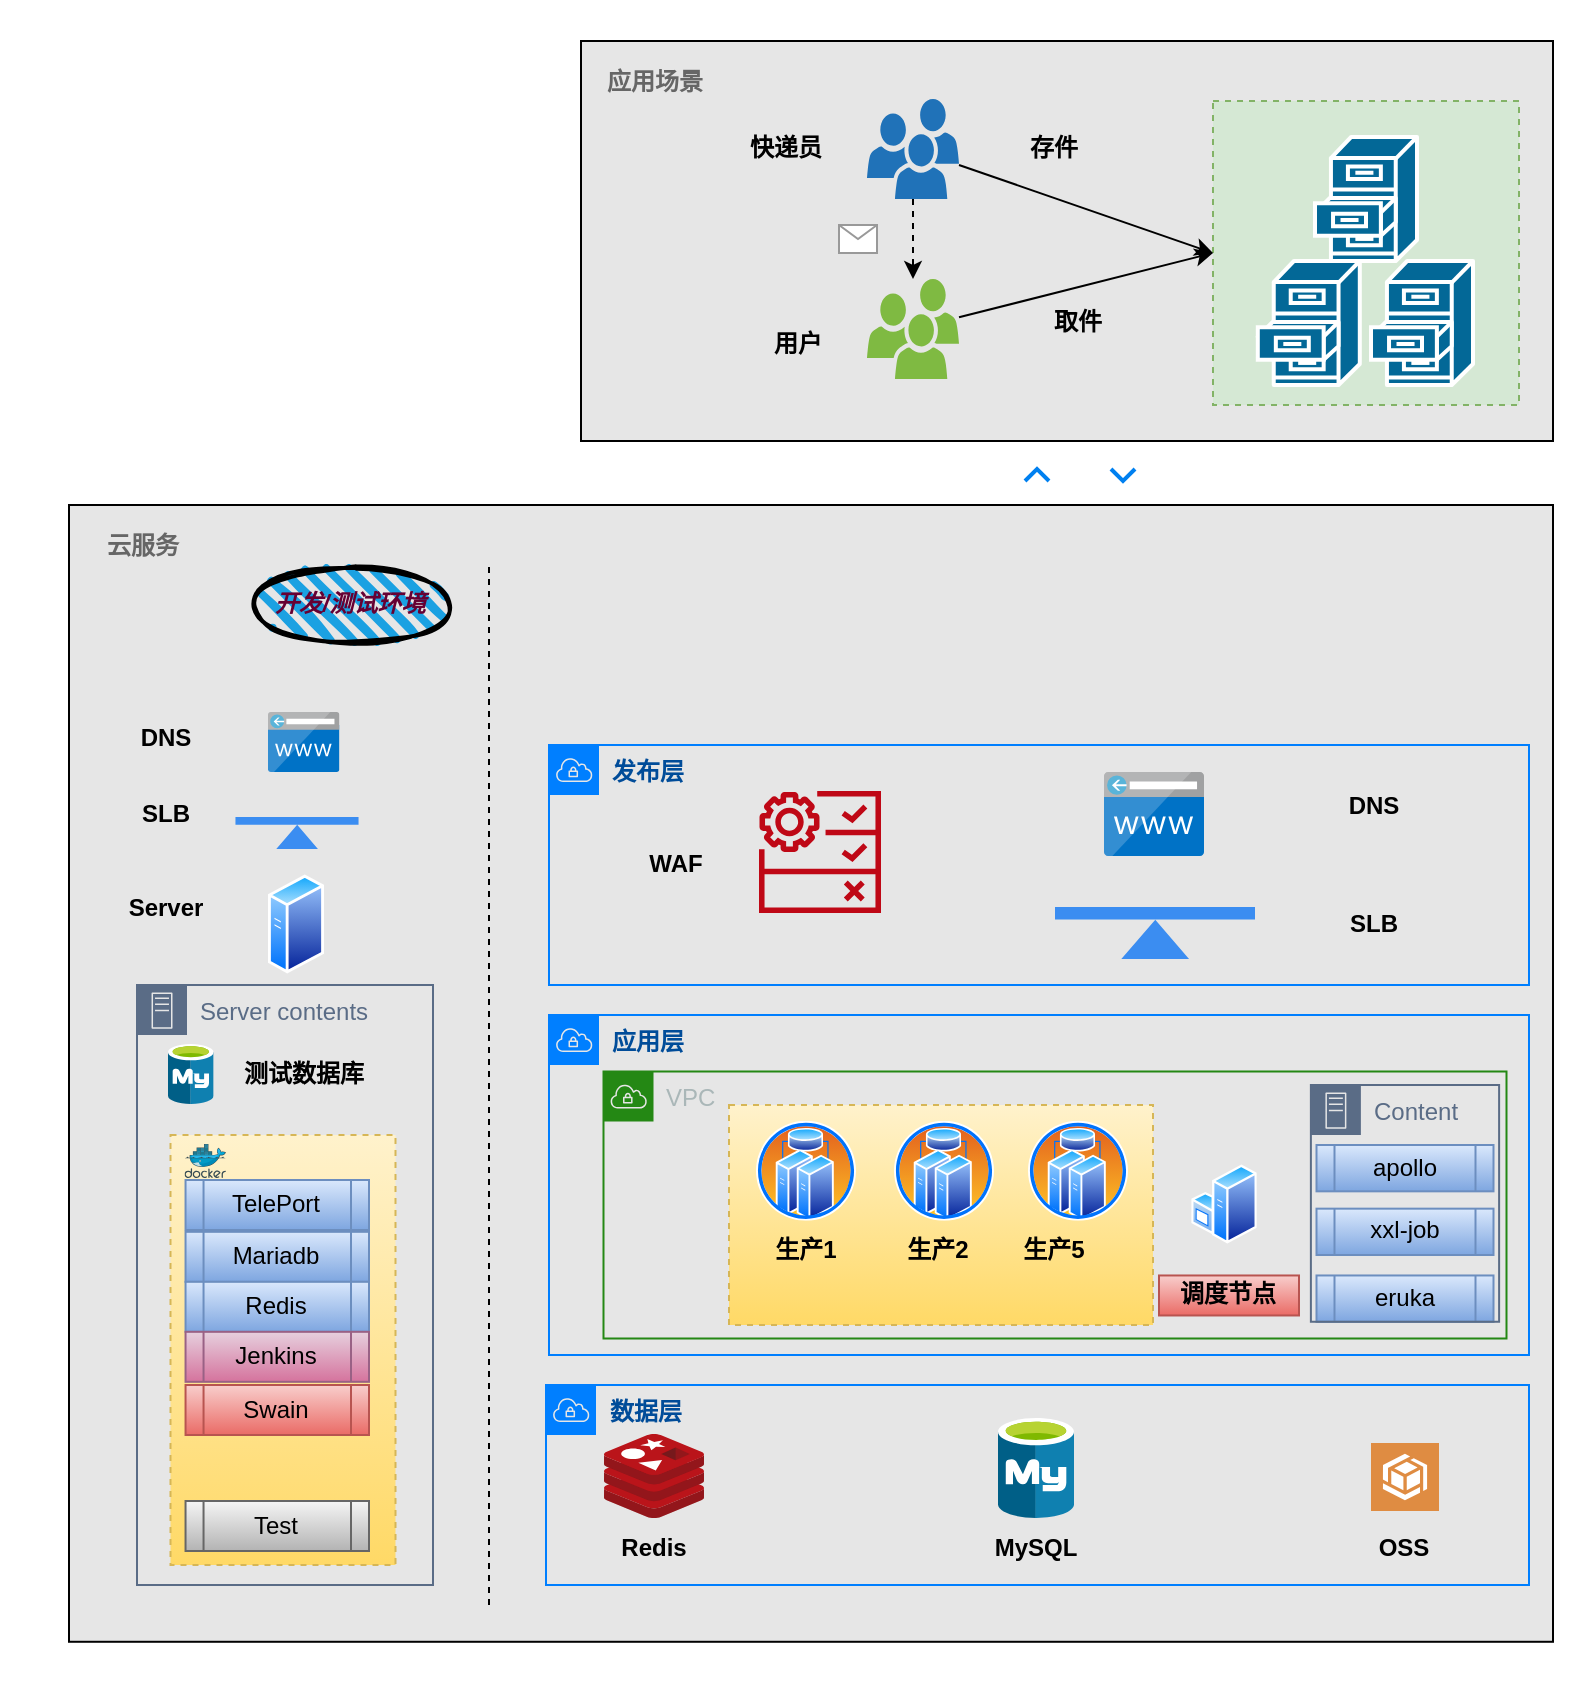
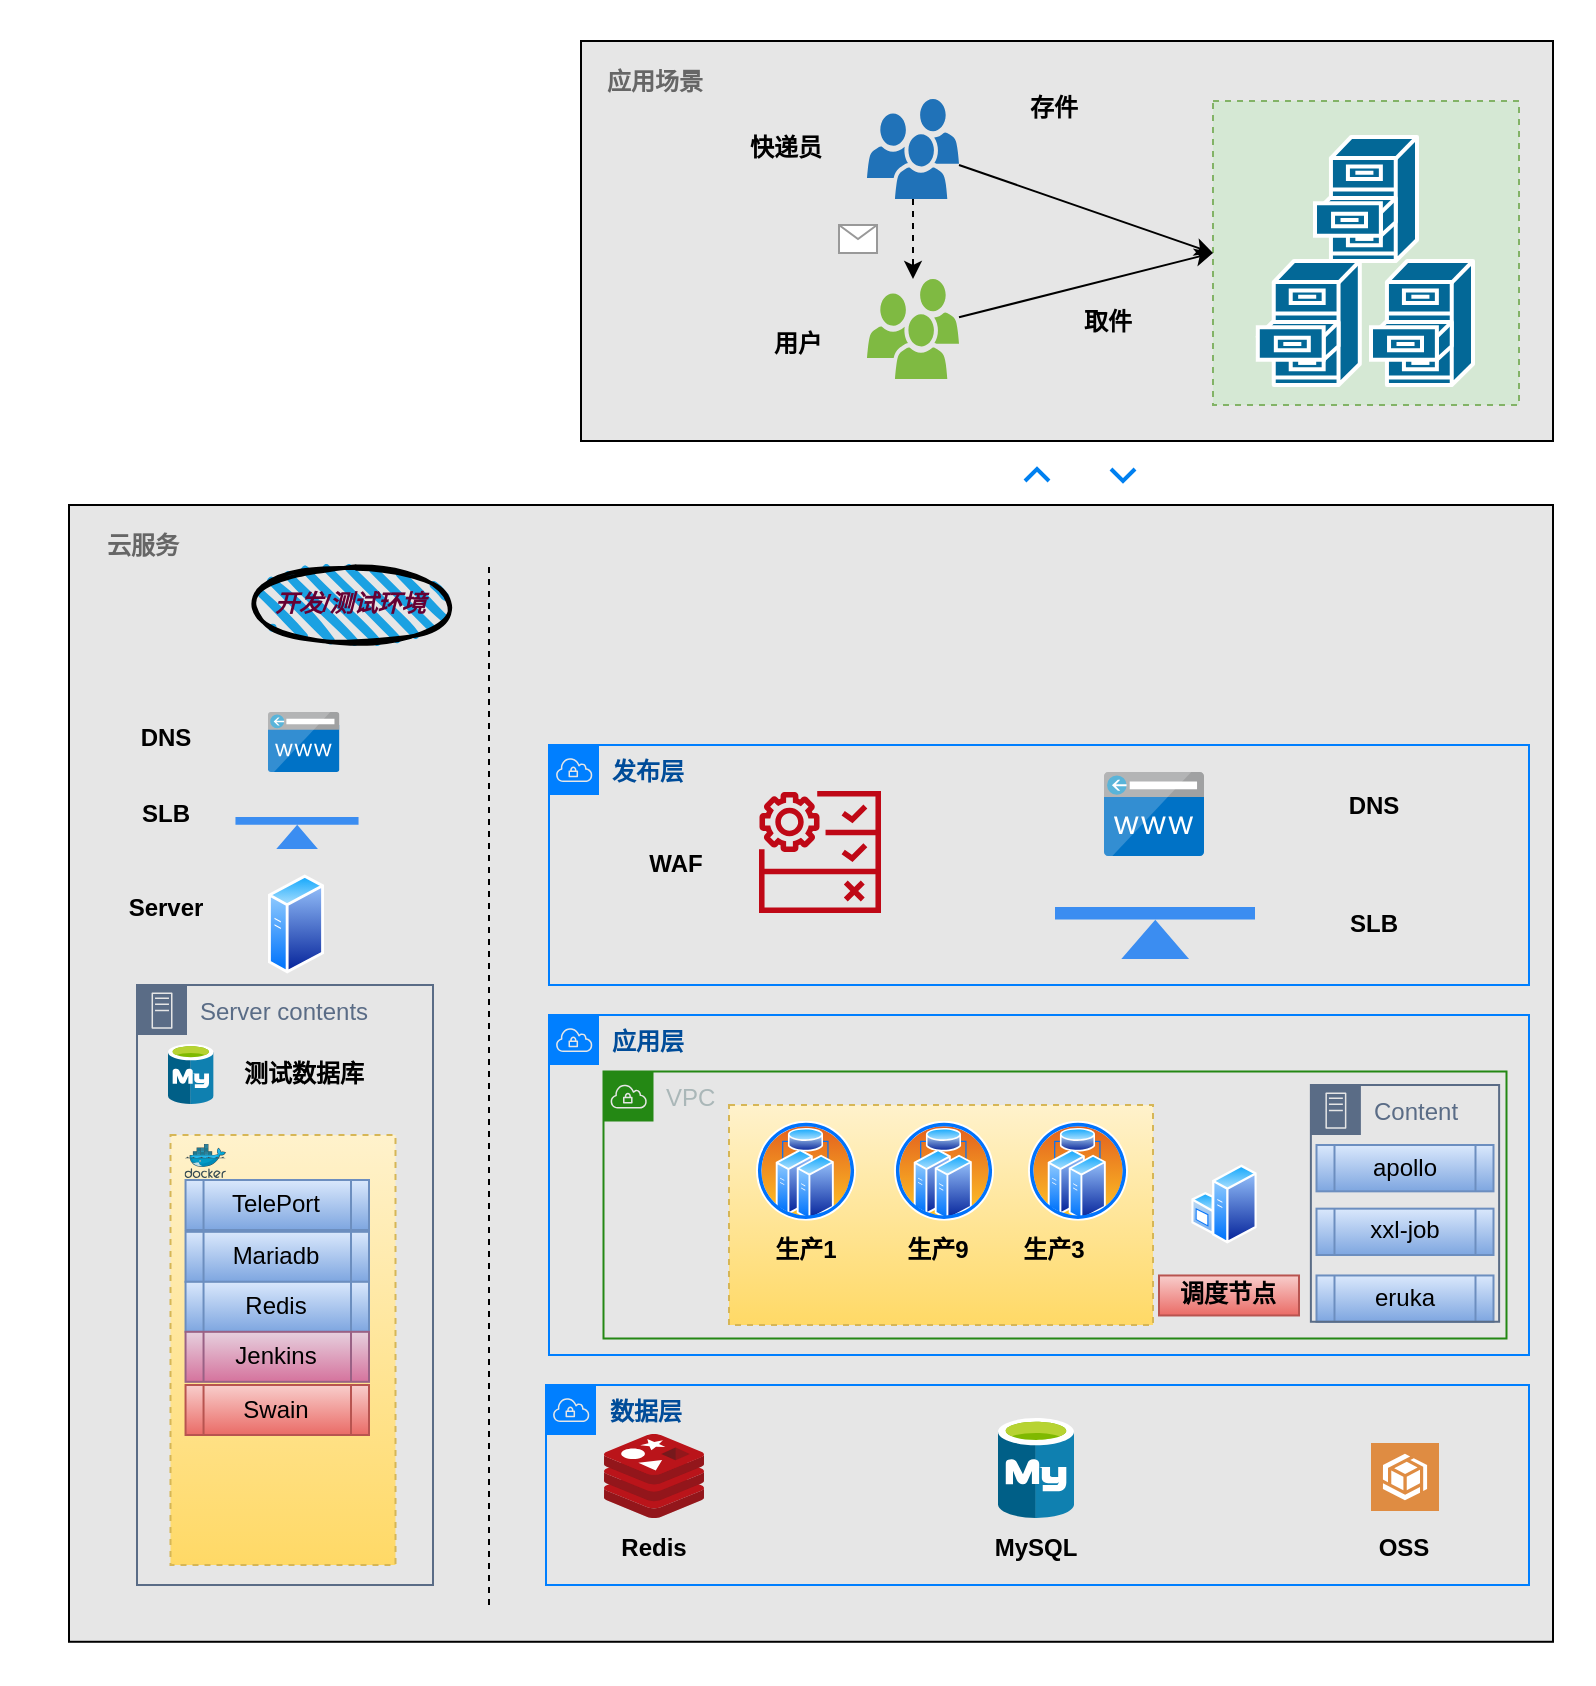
node "存件": moved (1055, 149) -> (1055, 109)
node "取件": moved (1079, 323) -> (1109, 323)
node "生产2": label "生产2" -> "生产9"
node "生产5": label "生产5" -> "生产3"
node "Test": removed
